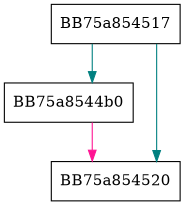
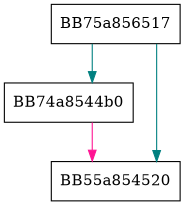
node "BB75a854517": label "BB75a854517" -> "BB75a856517"
node "BB75a8544b0": label "BB75a8544b0" -> "BB74a8544b0"
node "BB75a854520": label "BB75a854520" -> "BB55a854520"
